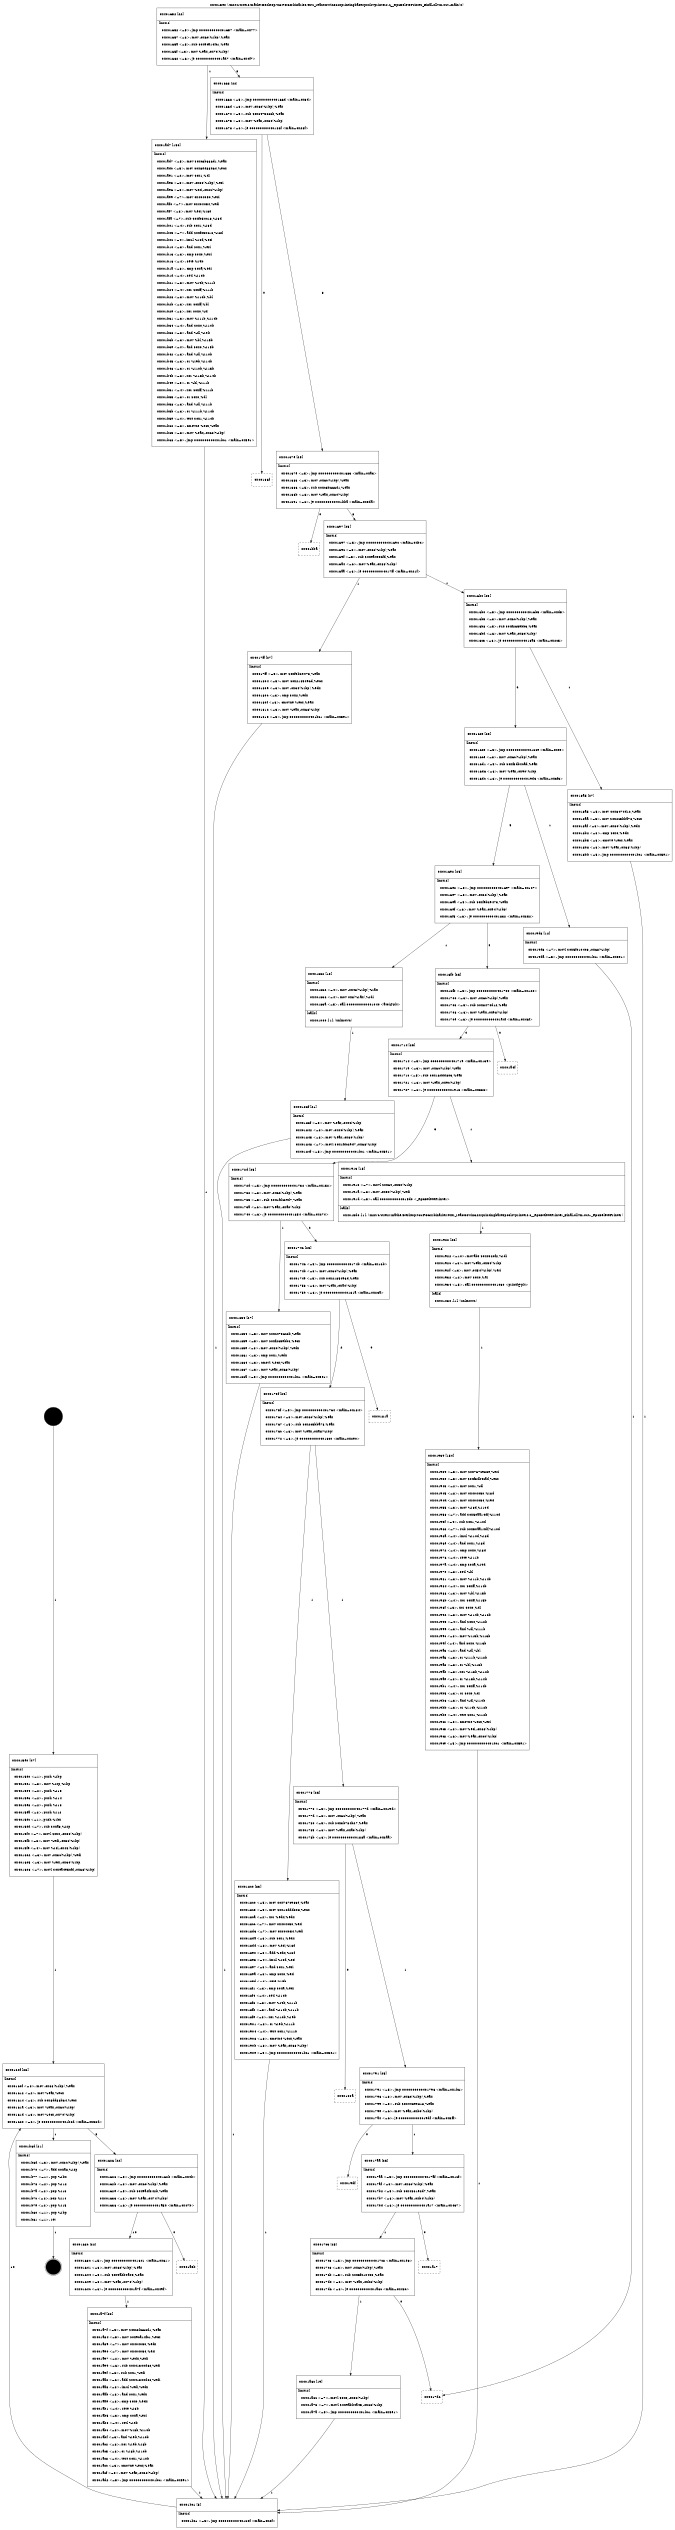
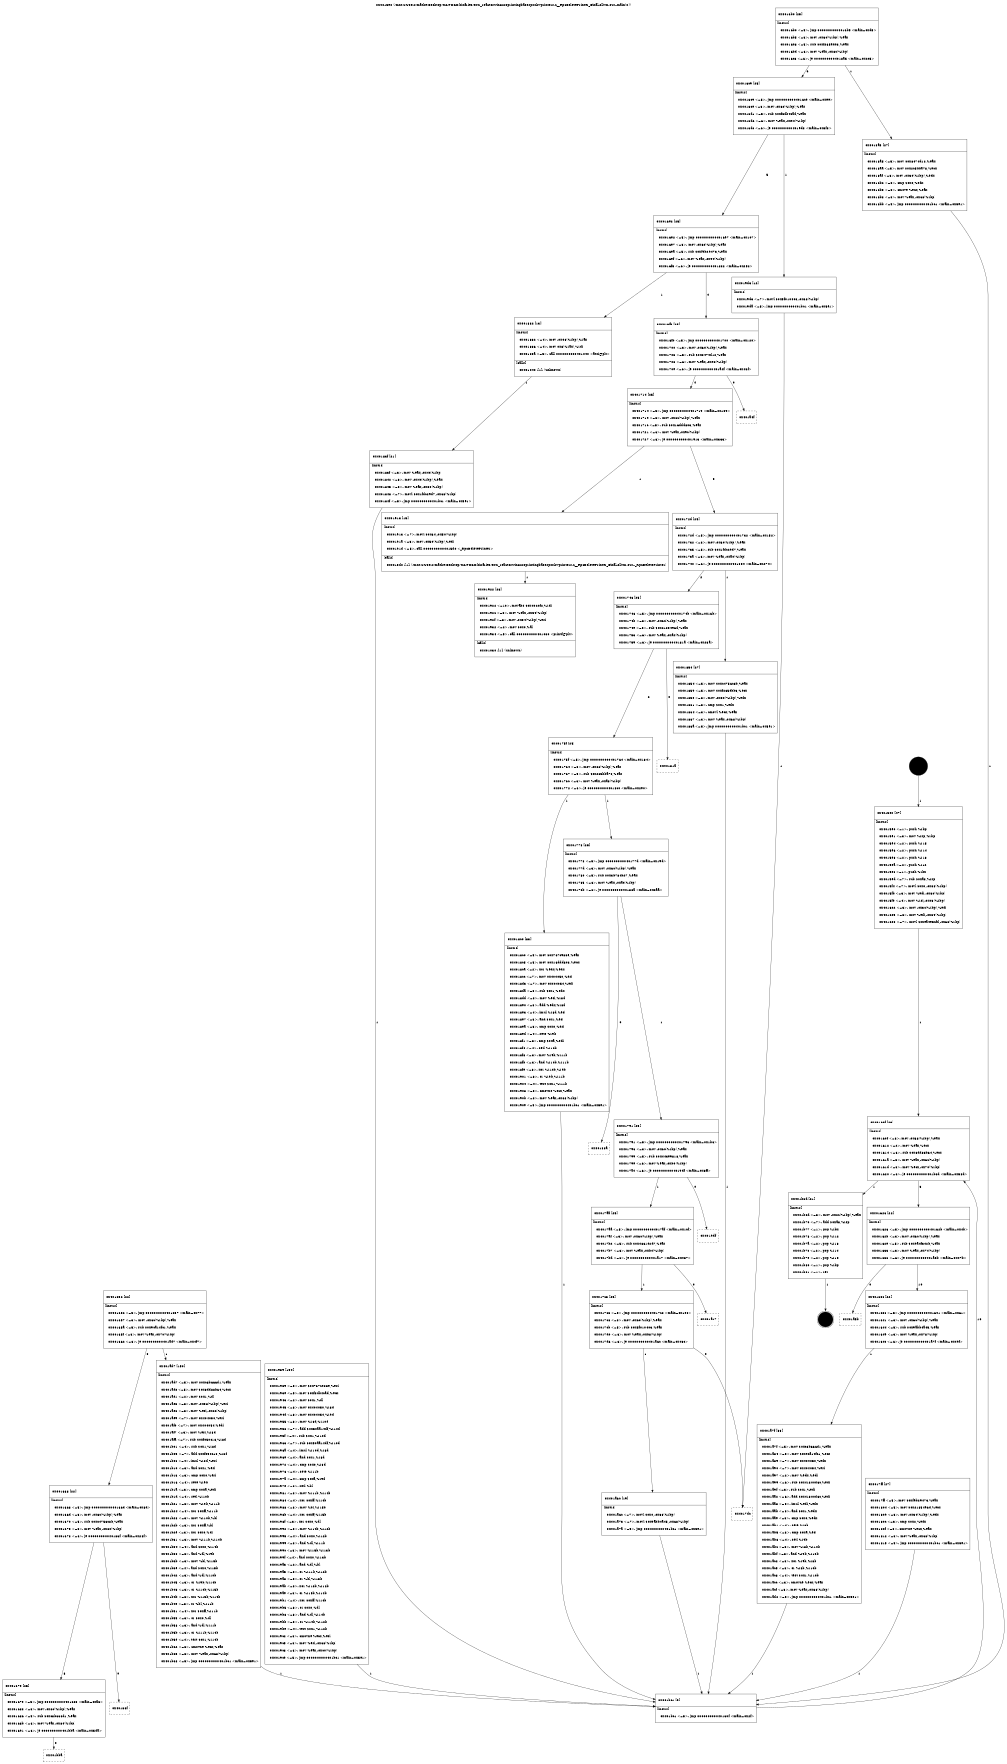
node "0x401697 [25]": removed
edge "0x401922 [23]" -> "0x401939 [154]": removed, label "1"
